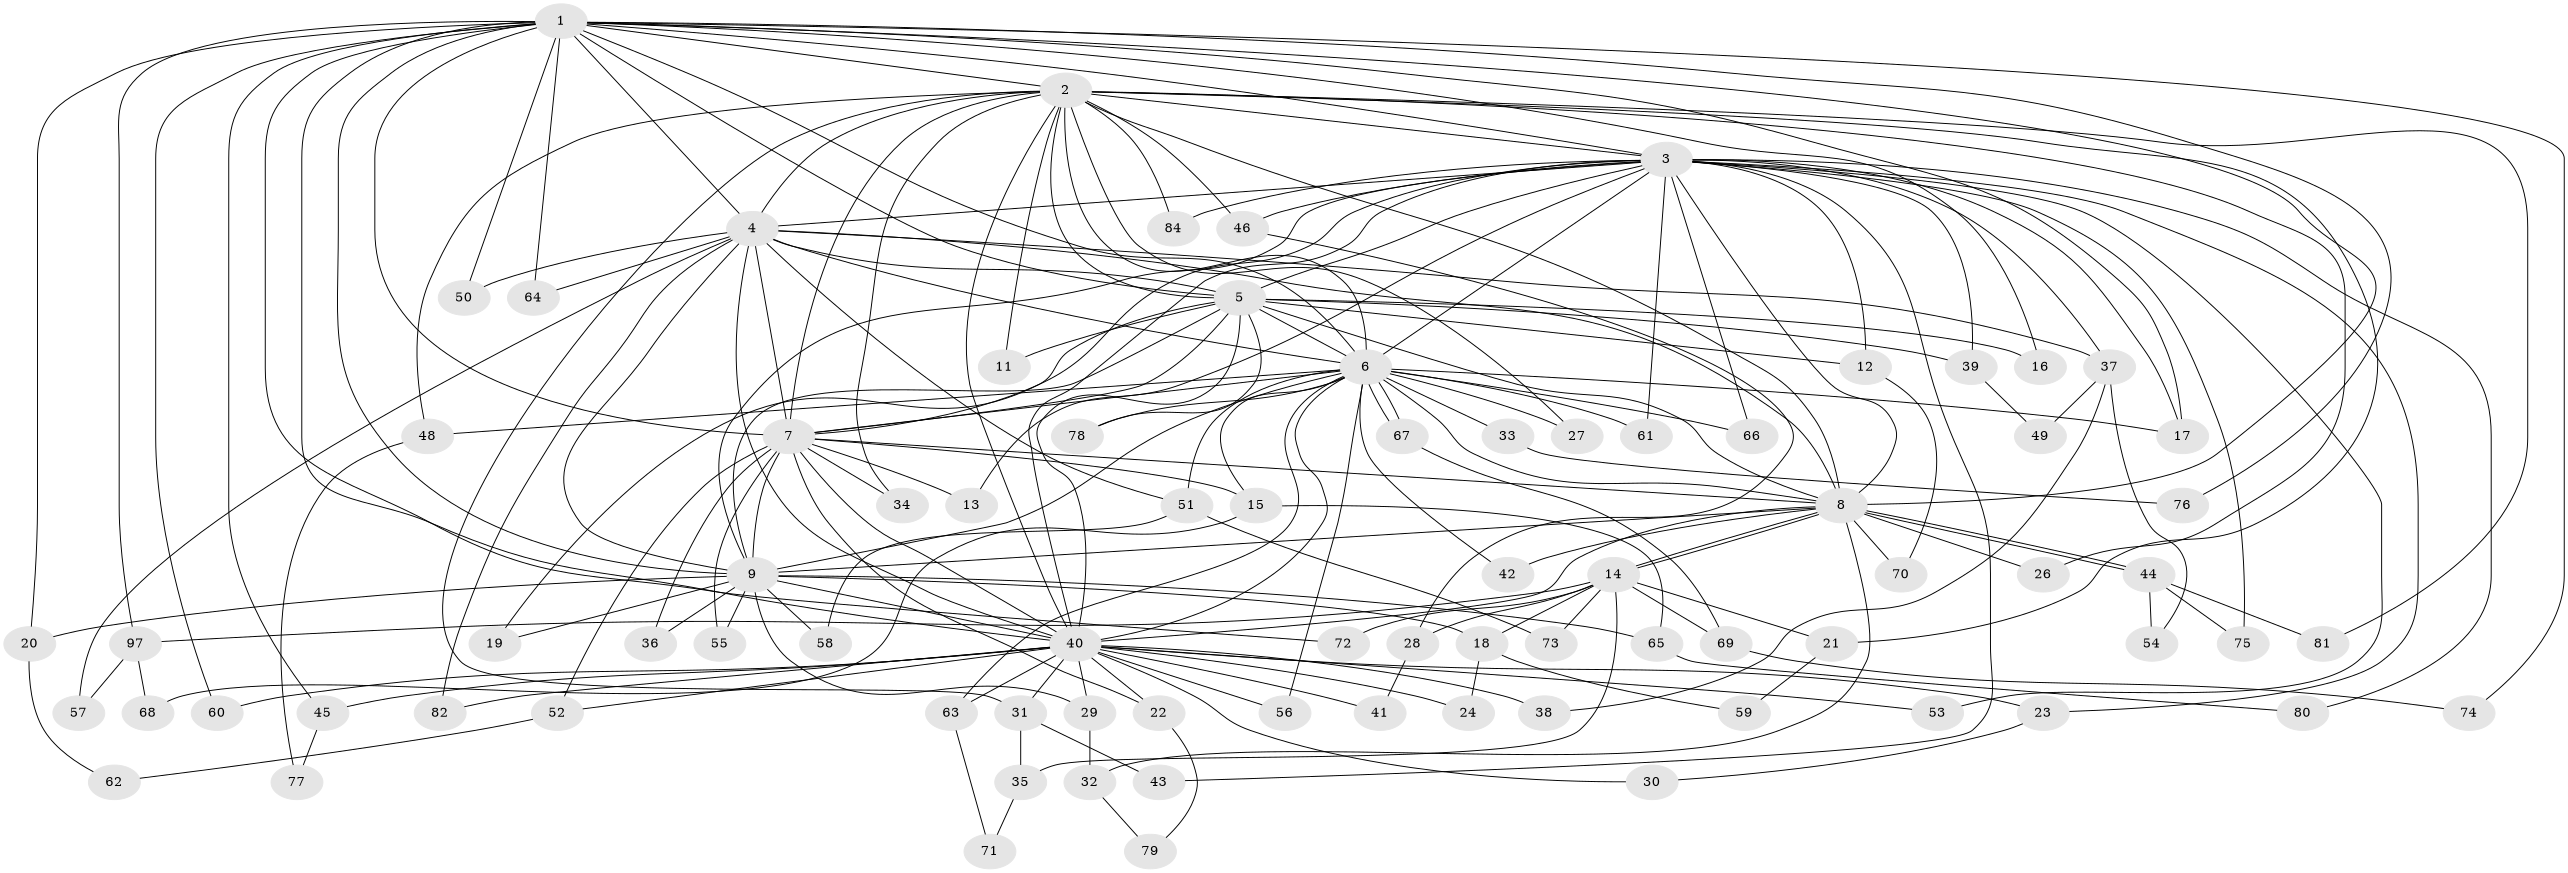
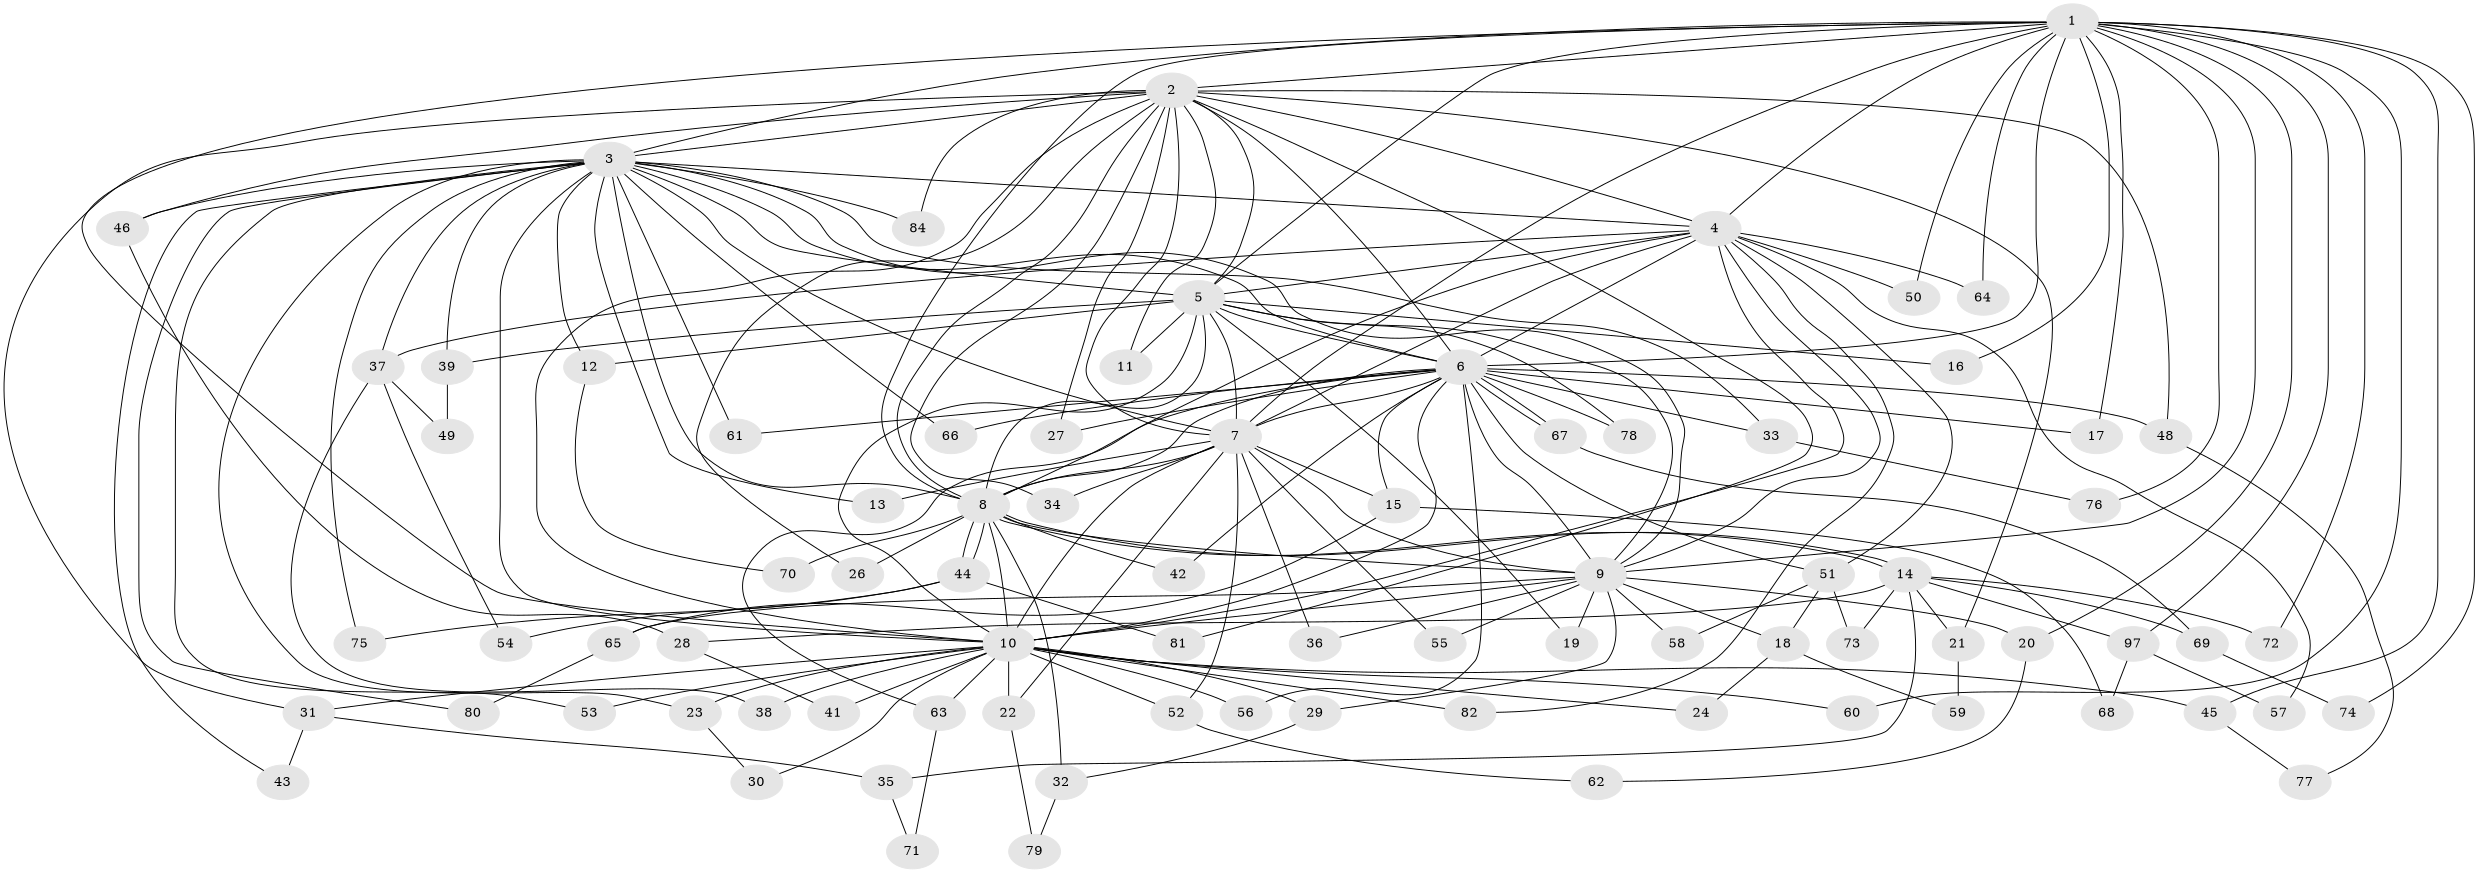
edge "3" -- "17": now "3" -- "33"
edge "14" -- "18": now "51" -- "18"
node "40": label "40" -> "10"
